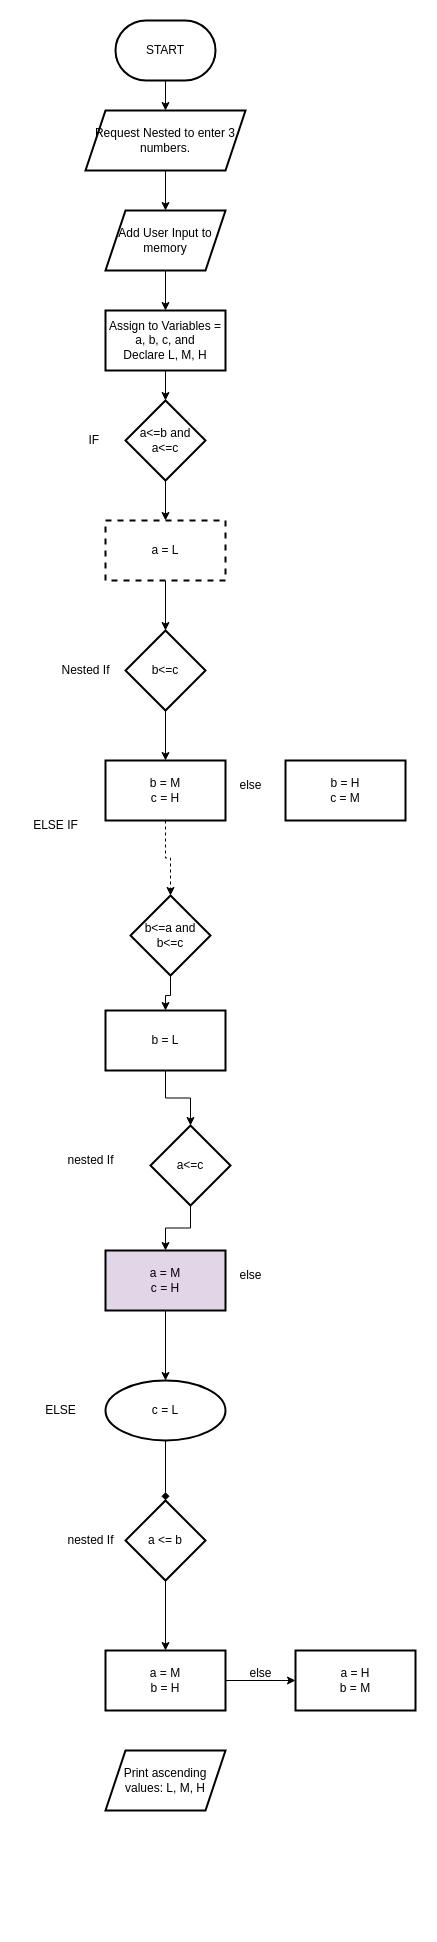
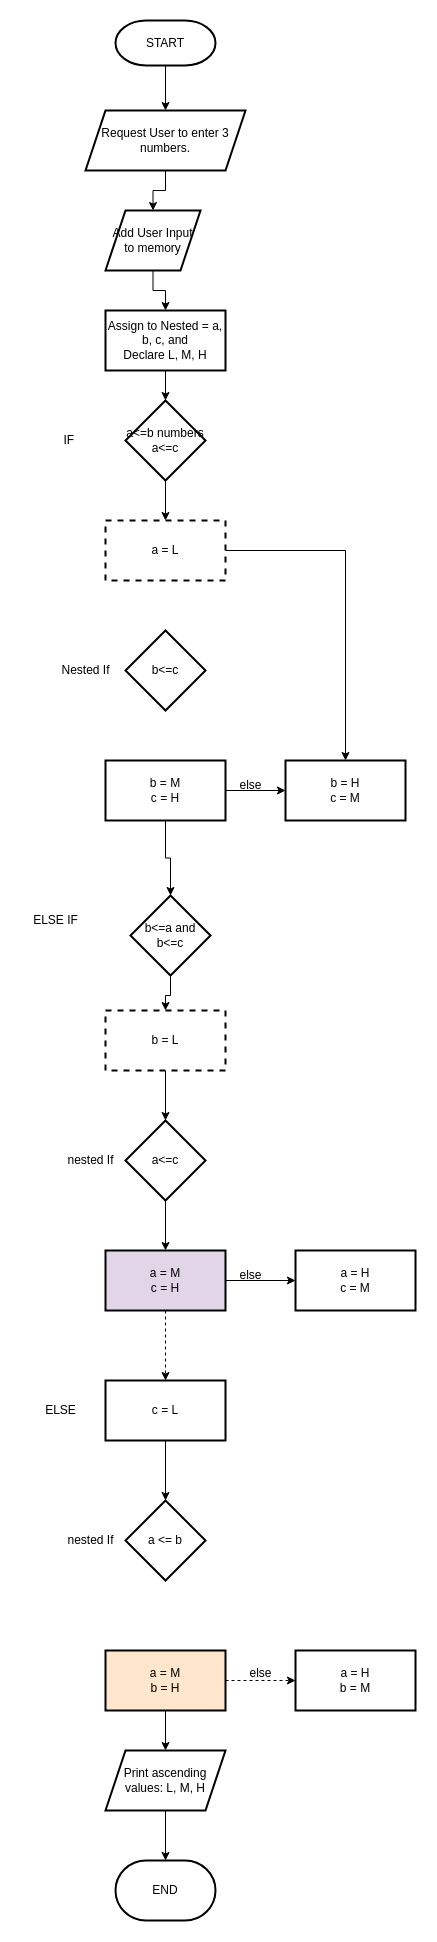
node "START": size 100x60 -> 100x45
node "Request Nested to enter 3 numbers.": label "Request Nested to enter 3 numbers." -> "Request User to enter 3 numbers."
node "Add User Input to memory": size 120x60 -> 95x60
node "Assign to Variables = a, b, c, and Declare L, M, H": label "Assign to Variables = a, b, c, and Declare L, M, H" -> "Assign to Nested = a, b, c, and Declare L, M, H"
node "IF": moved (96, 441) -> (71, 441)
node "a<=b and a<=c": label "a<=b and a<=c" -> "a<=b numbers a<=c"
edge "a = L" -> "b<=c": now "a = L" -> "b = H c = M"
edge "b<=c" -> "b = M c = H": removed
edge "b = M c = H" -> "b = H c = M": added
node "ELSE IF": moved (56, 826) -> (56, 921)
edge "b = M c = H" -> "b<=a and b<=c": style dashed -> solid
node "b = L": style solid -> dashed
node "a<=c": moved (191, 1166) -> (166, 1161)
edge "a = M c = H" -> "a = H c = M": added
node "a = H c = M": added
edge "a = M c = H" -> "c = L": style solid -> dashed
node "c = L": shape ellipse -> rectangle
edge "c = L" -> "a <= b": arrowhead diamond -> classic
edge "a <= b" -> "a = M b = H": removed
node "a = M b = H": fillcolor #ffffff -> #ffe6cc
edge "a = M b = H" -> "a = H b = M": style solid -> dashed
edge "a = M b = H" -> "Print ascending values: L, M, H": added
edge "Print ascending values: L, M, H" -> "END": added
node "END": added
